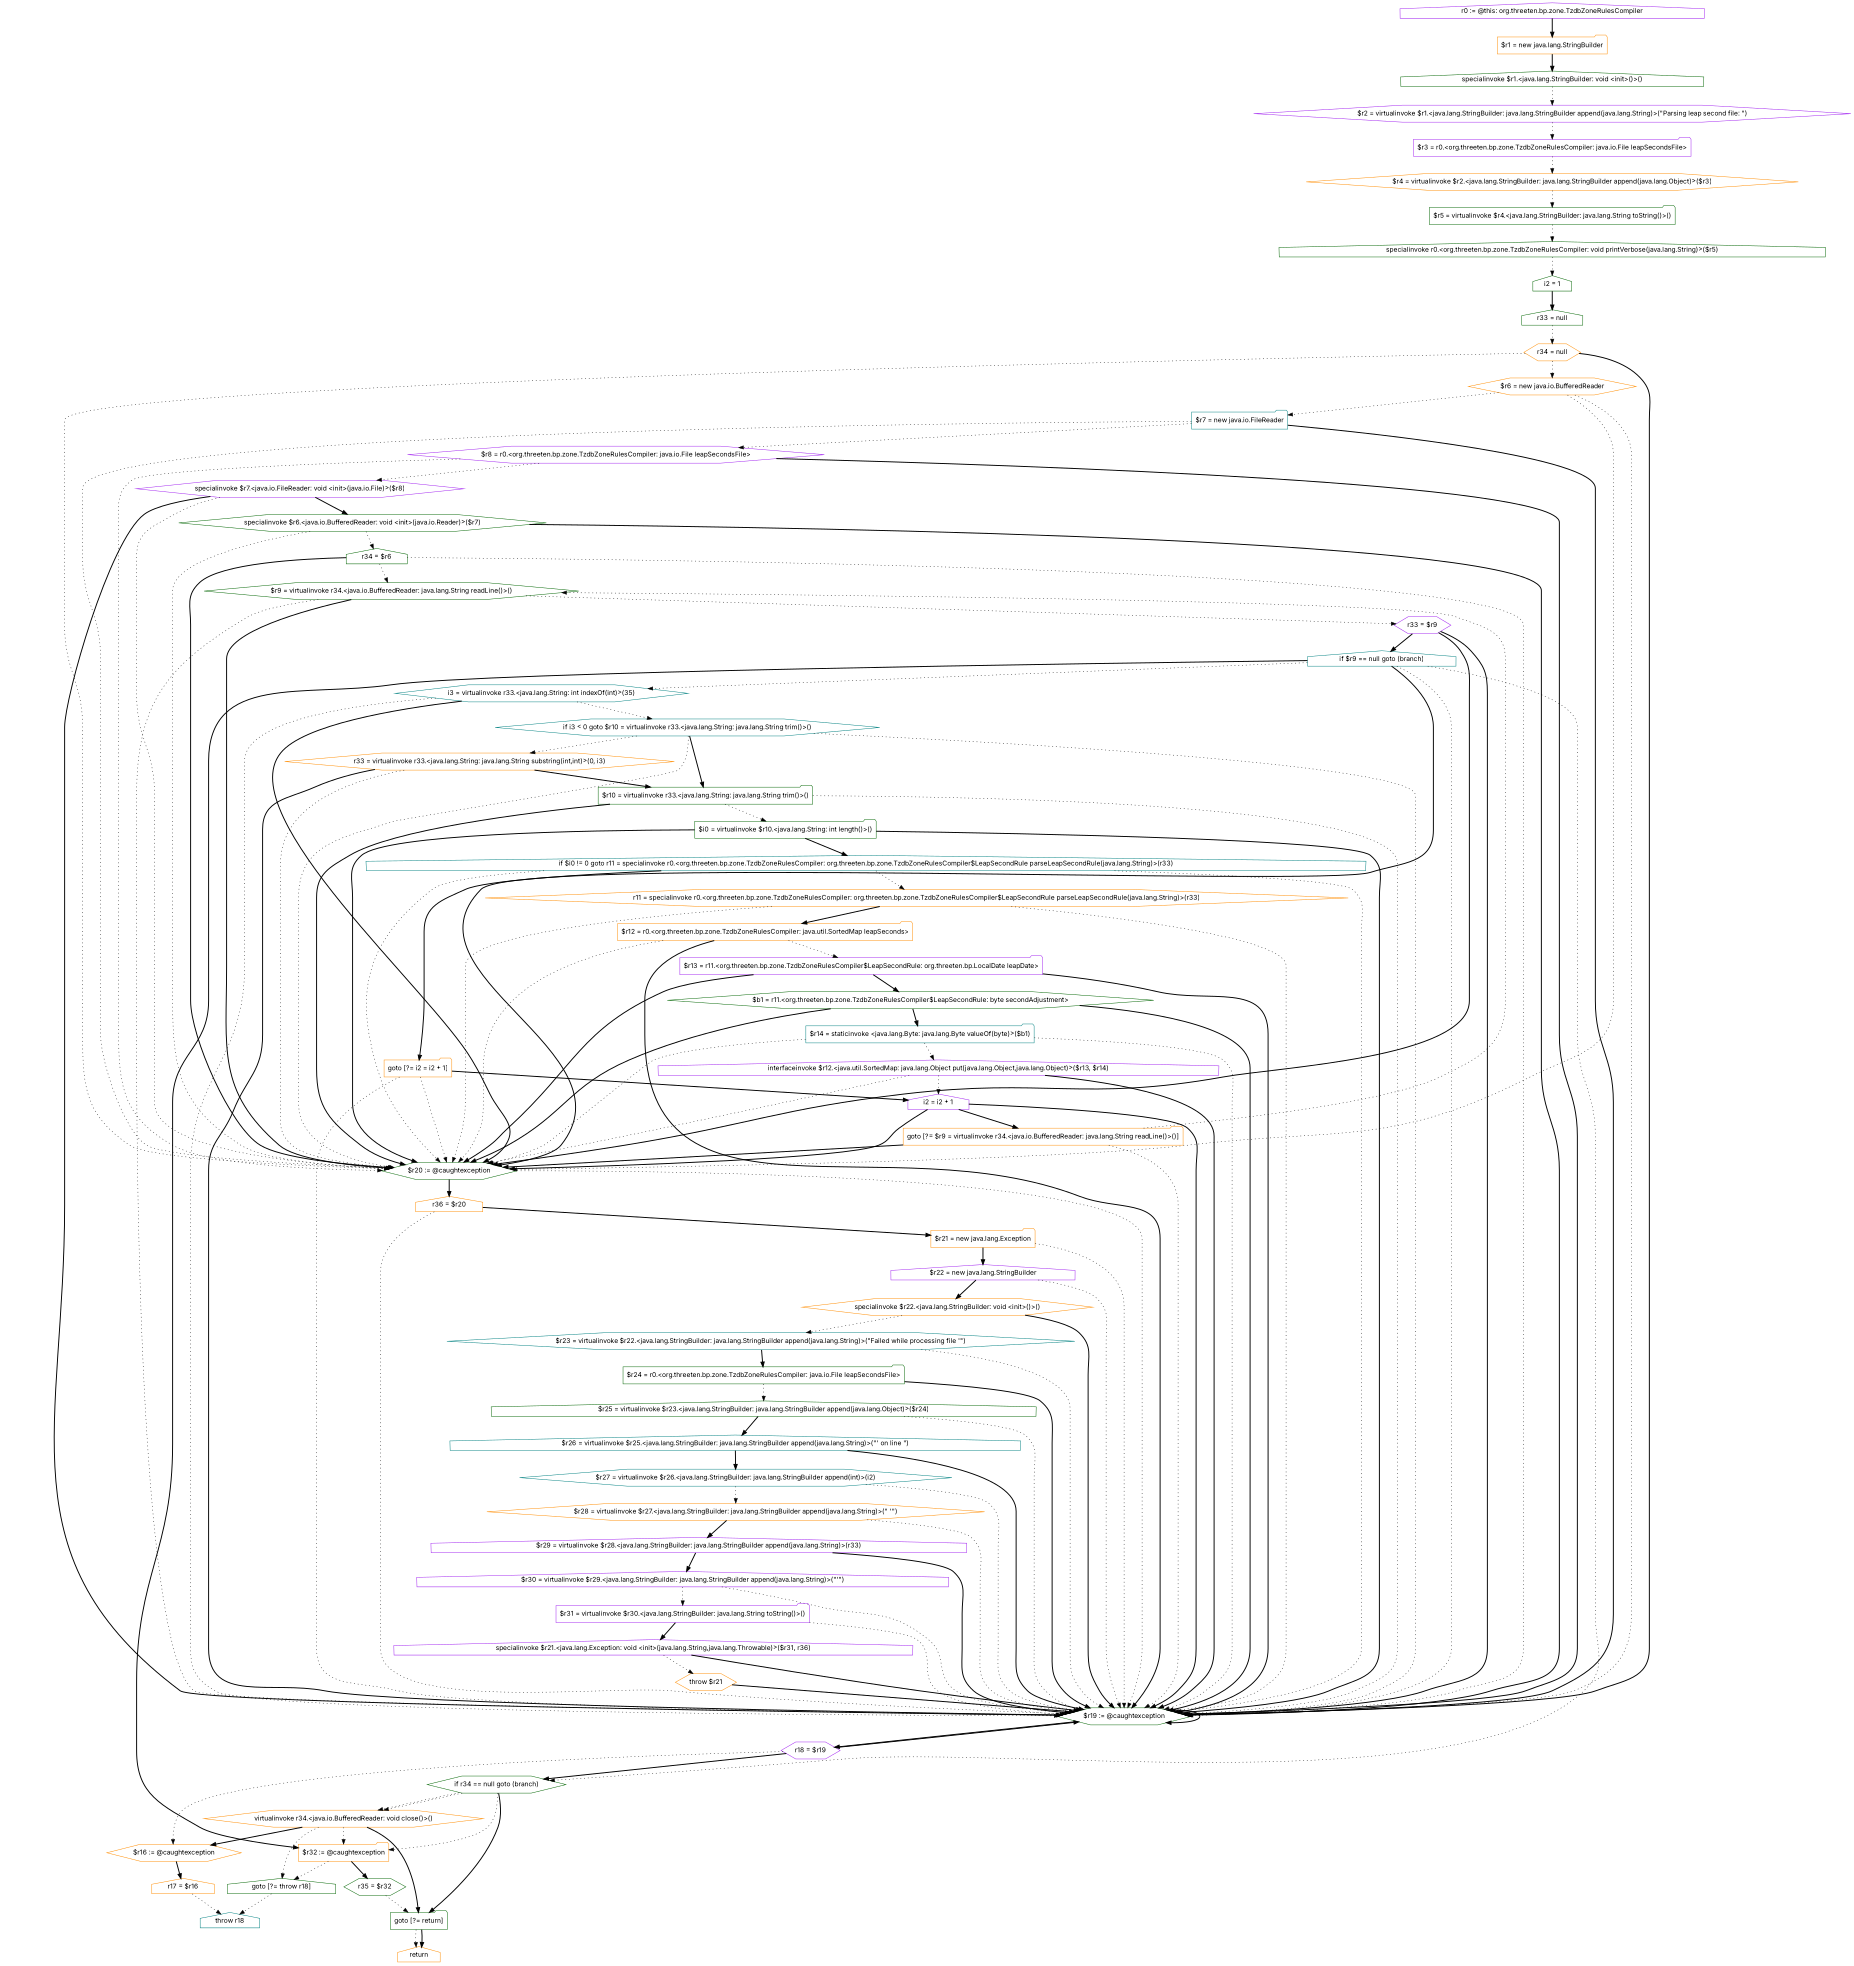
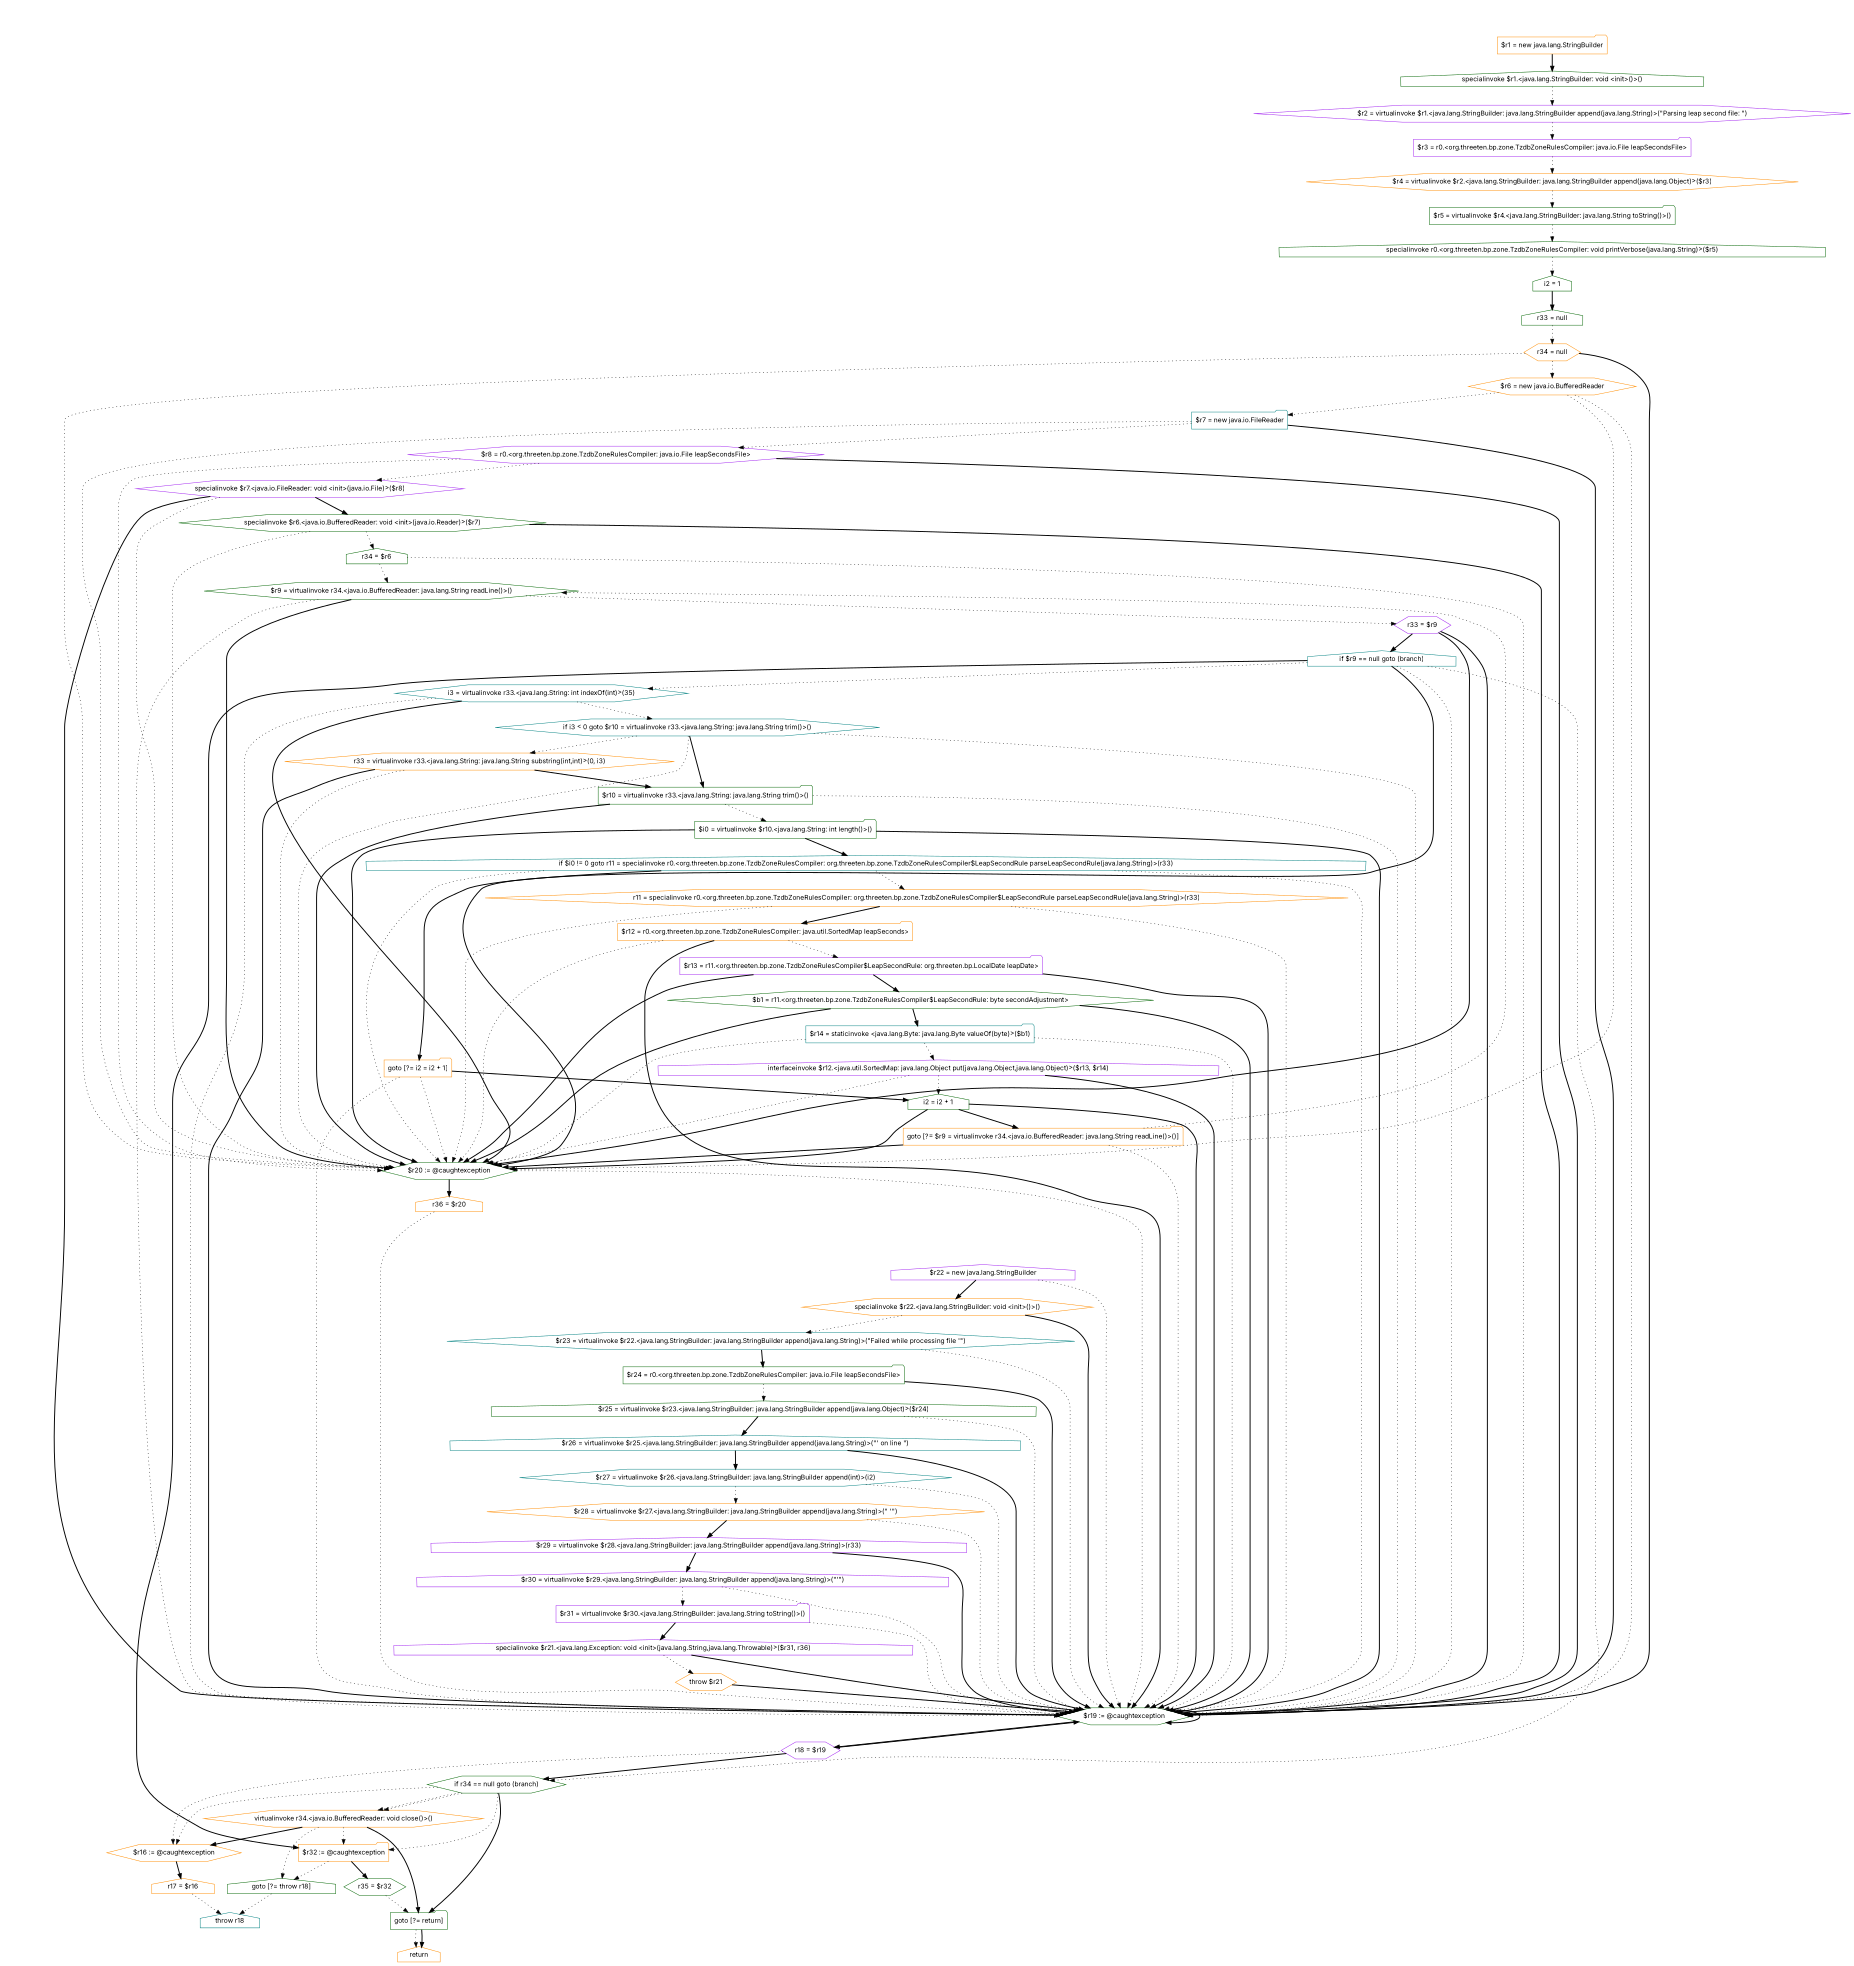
node "r0 := @this: org.threeten.bp.zone.TzdbZoneRulesCompiler": removed
edge "r34 = $r6" -> "$r20 := @caughtexception": removed
node "i2 = i2 + 1": color purple -> darkgreen
node "$r21 = new java.lang.Exception": removed
edge "if r34 == null goto (branch)" -> "$r16 := @caughtexception": added
